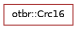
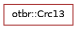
node "otbr::Crc16": label "otbr::Crc16" -> "otbr::Crc13"
